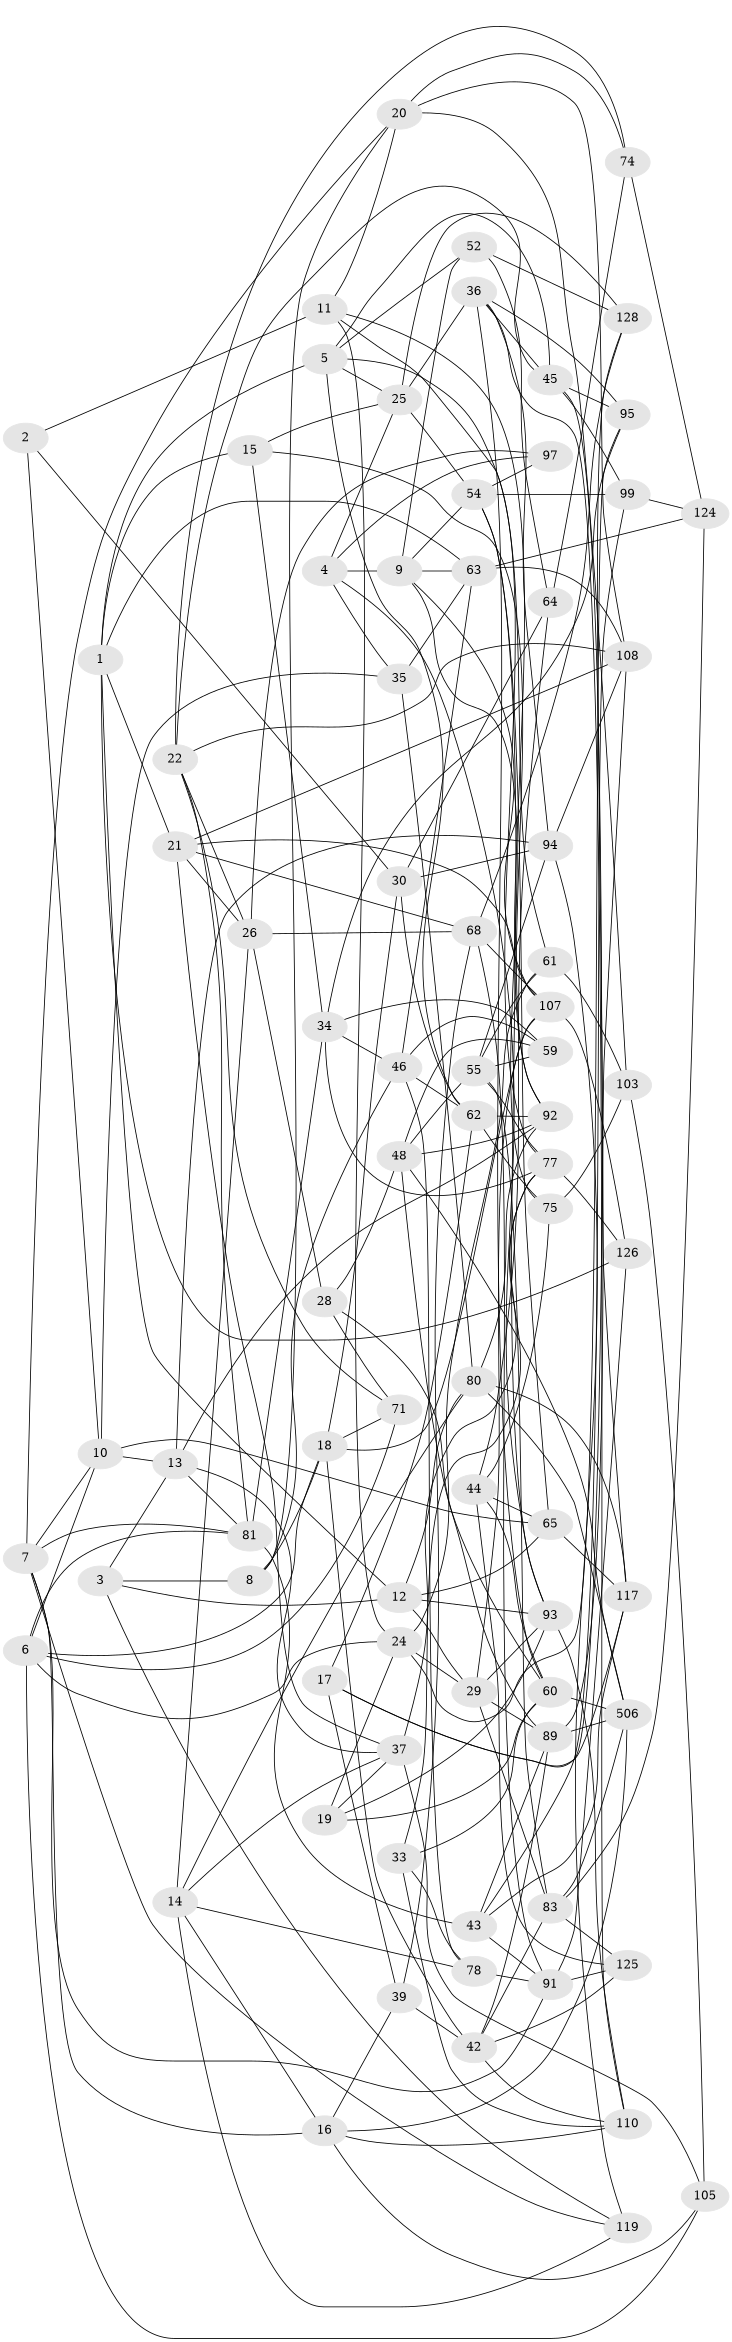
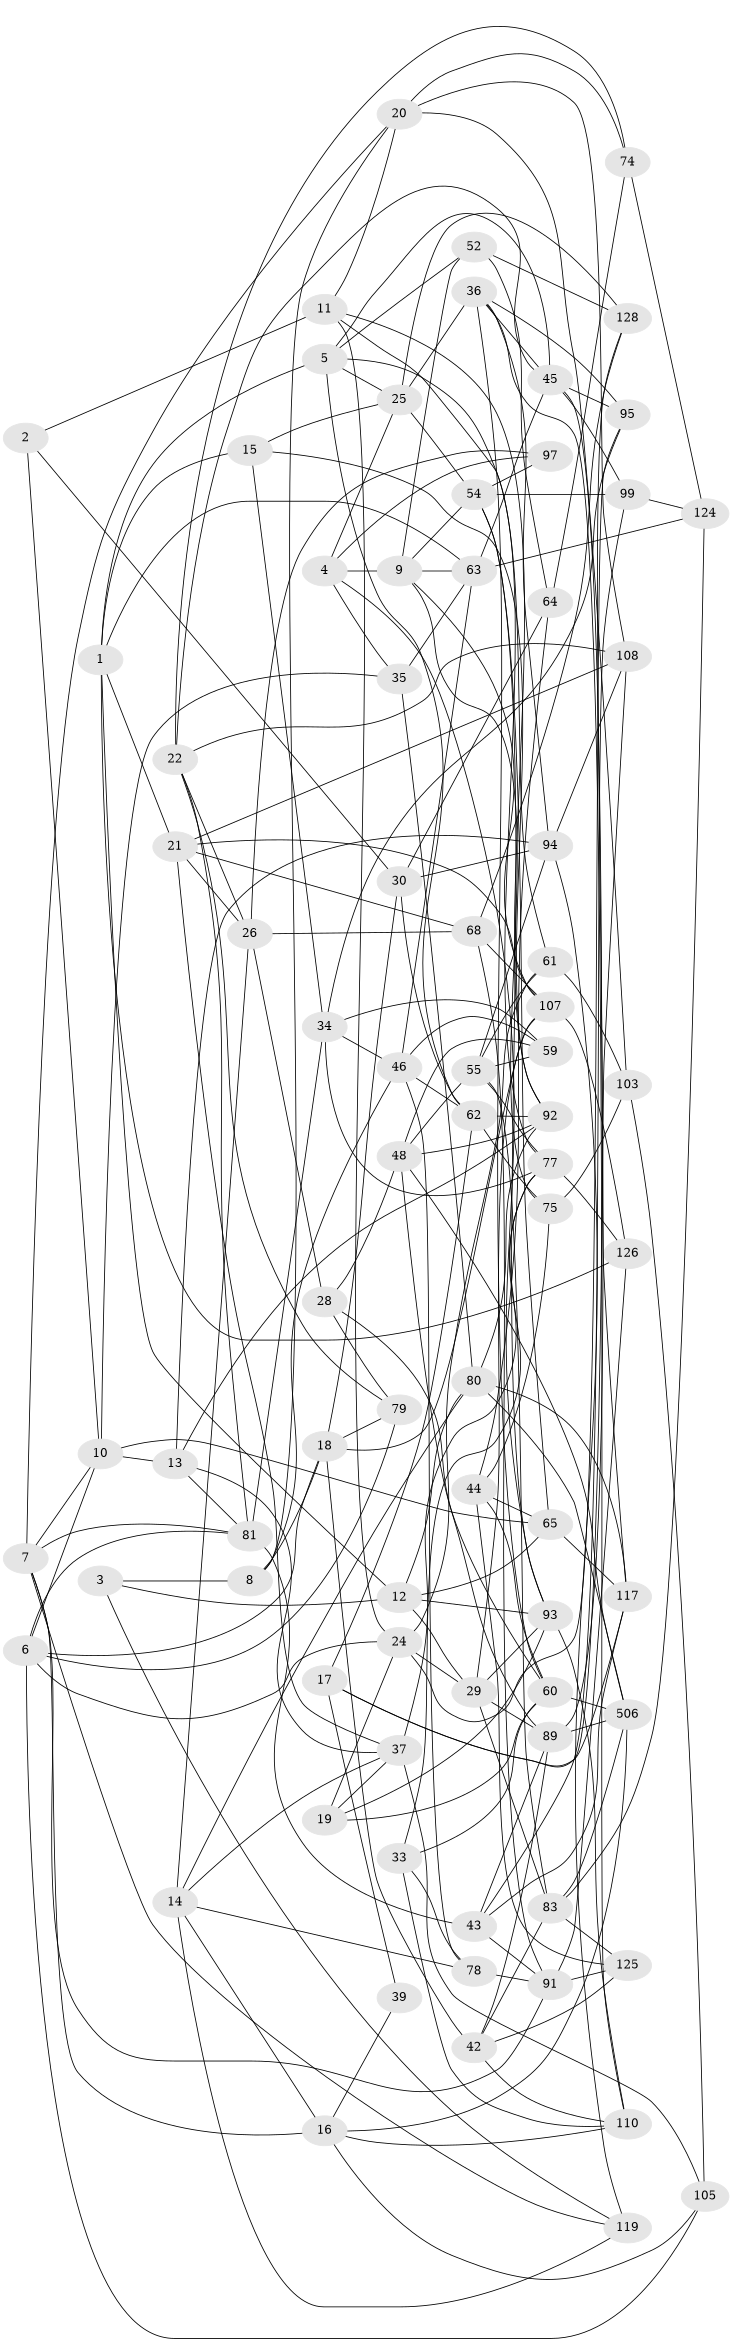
edge "63" -- "108": now "63" -- "45"
node "71": label "71" -> "79"
edge "13" -- "3": removed
edge "68" -- "39": removed
edge "39" -- "42": removed
